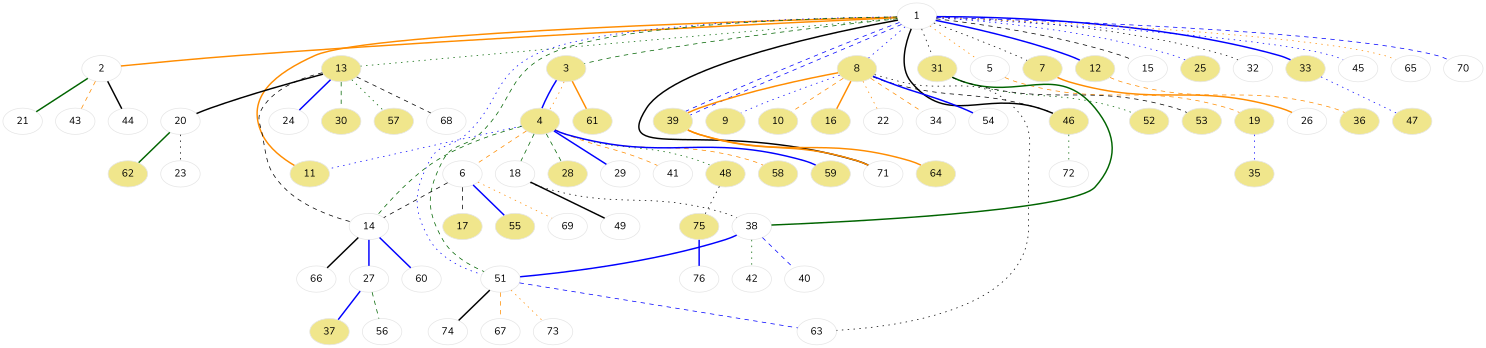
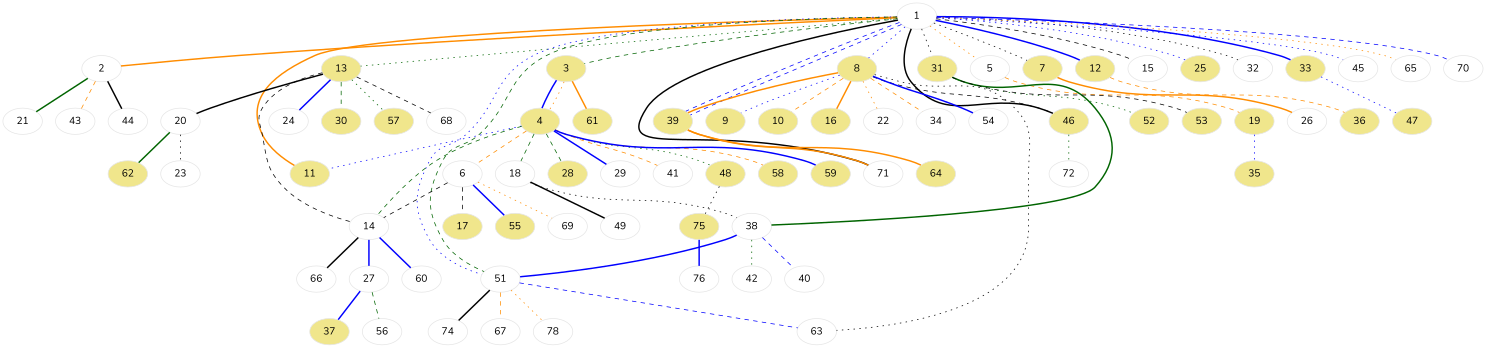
node "73": label "73" -> "78"
